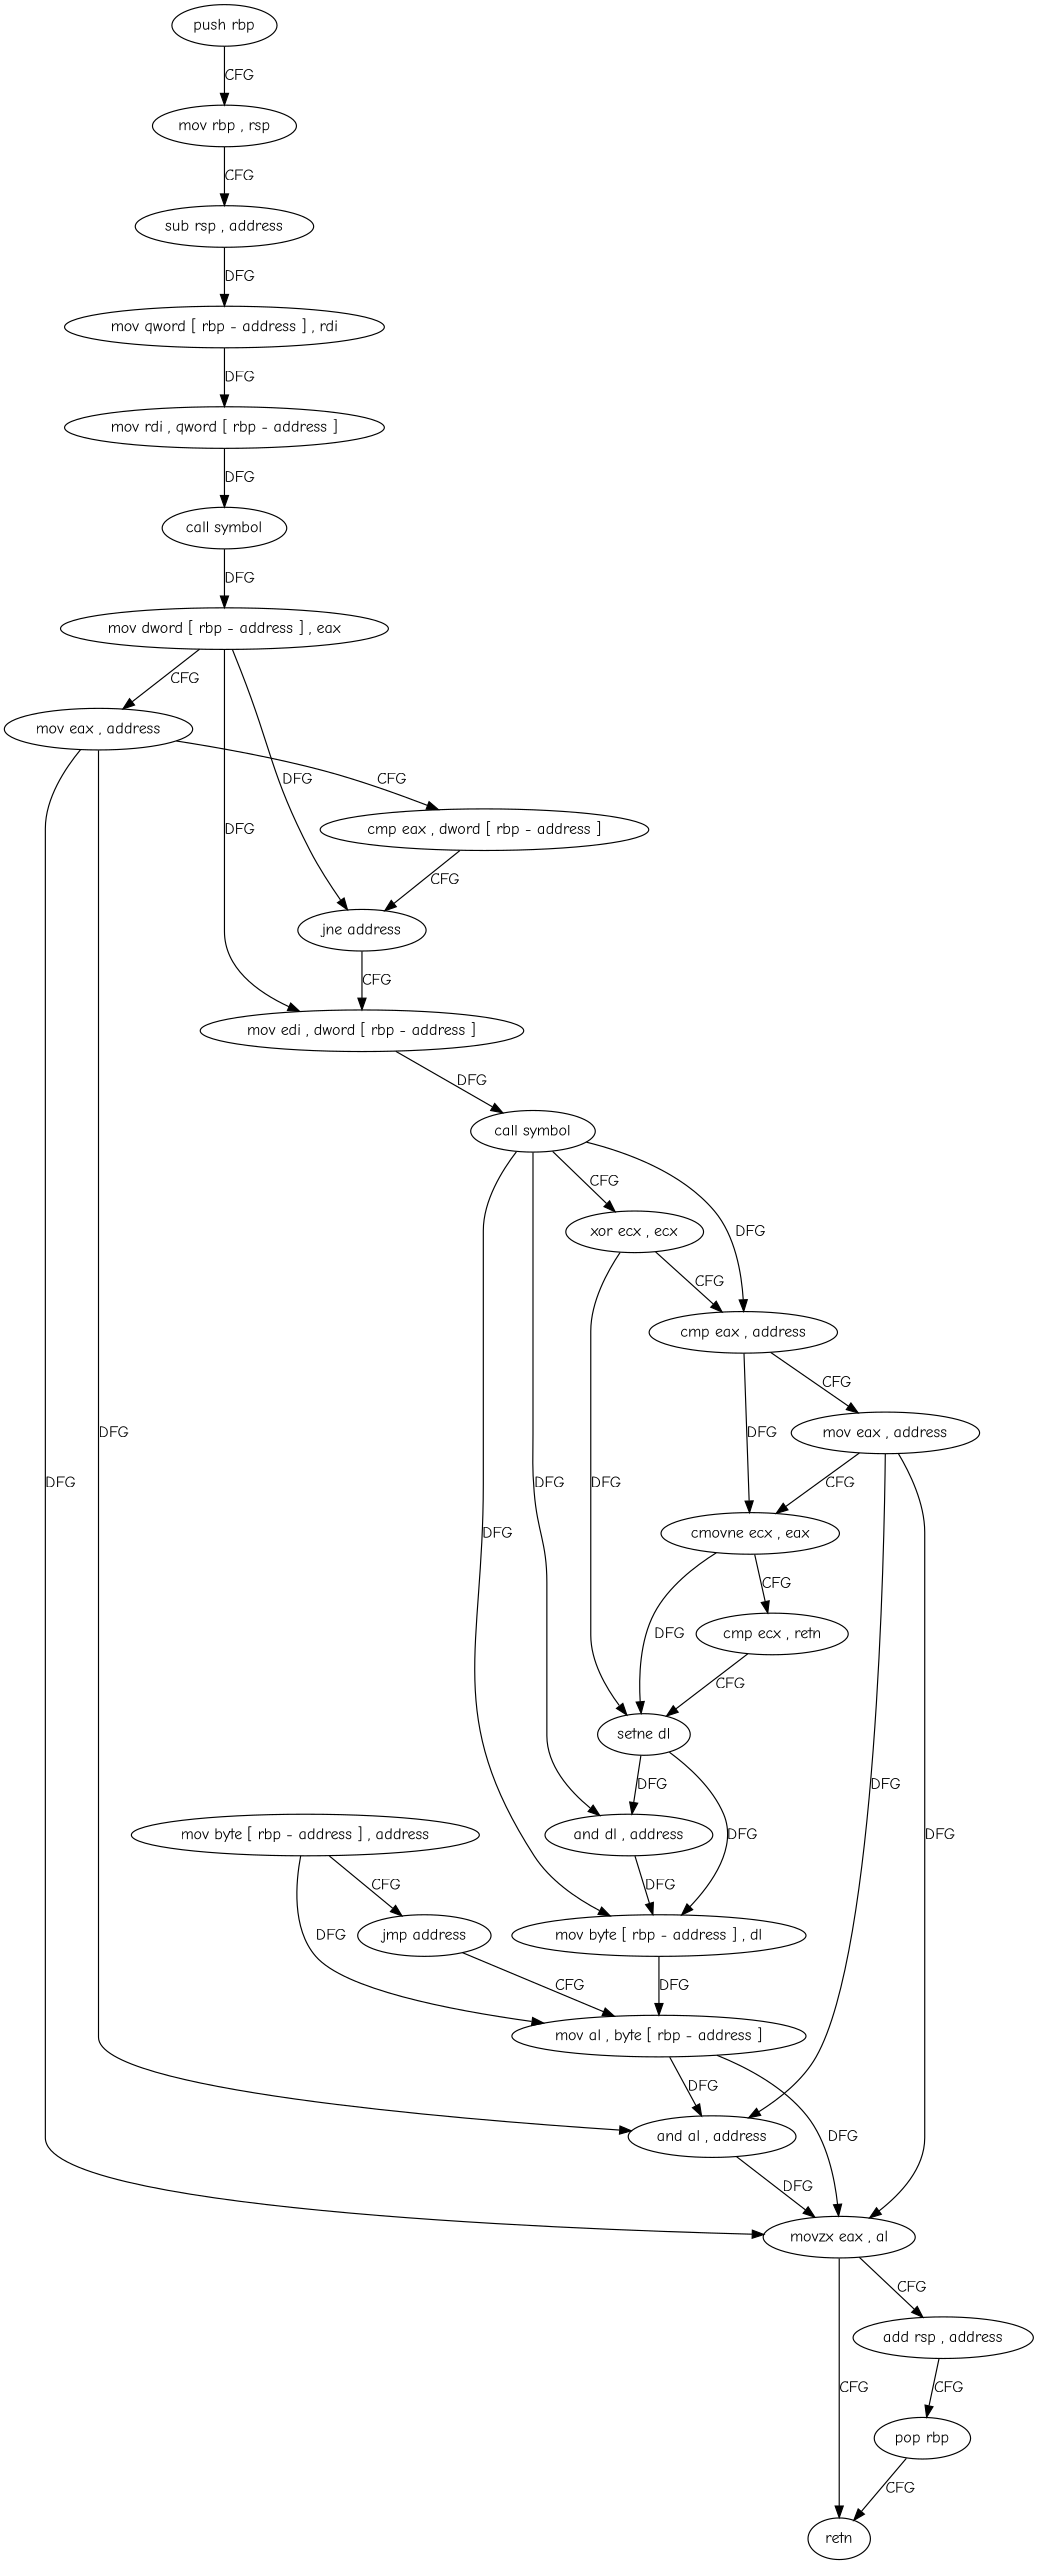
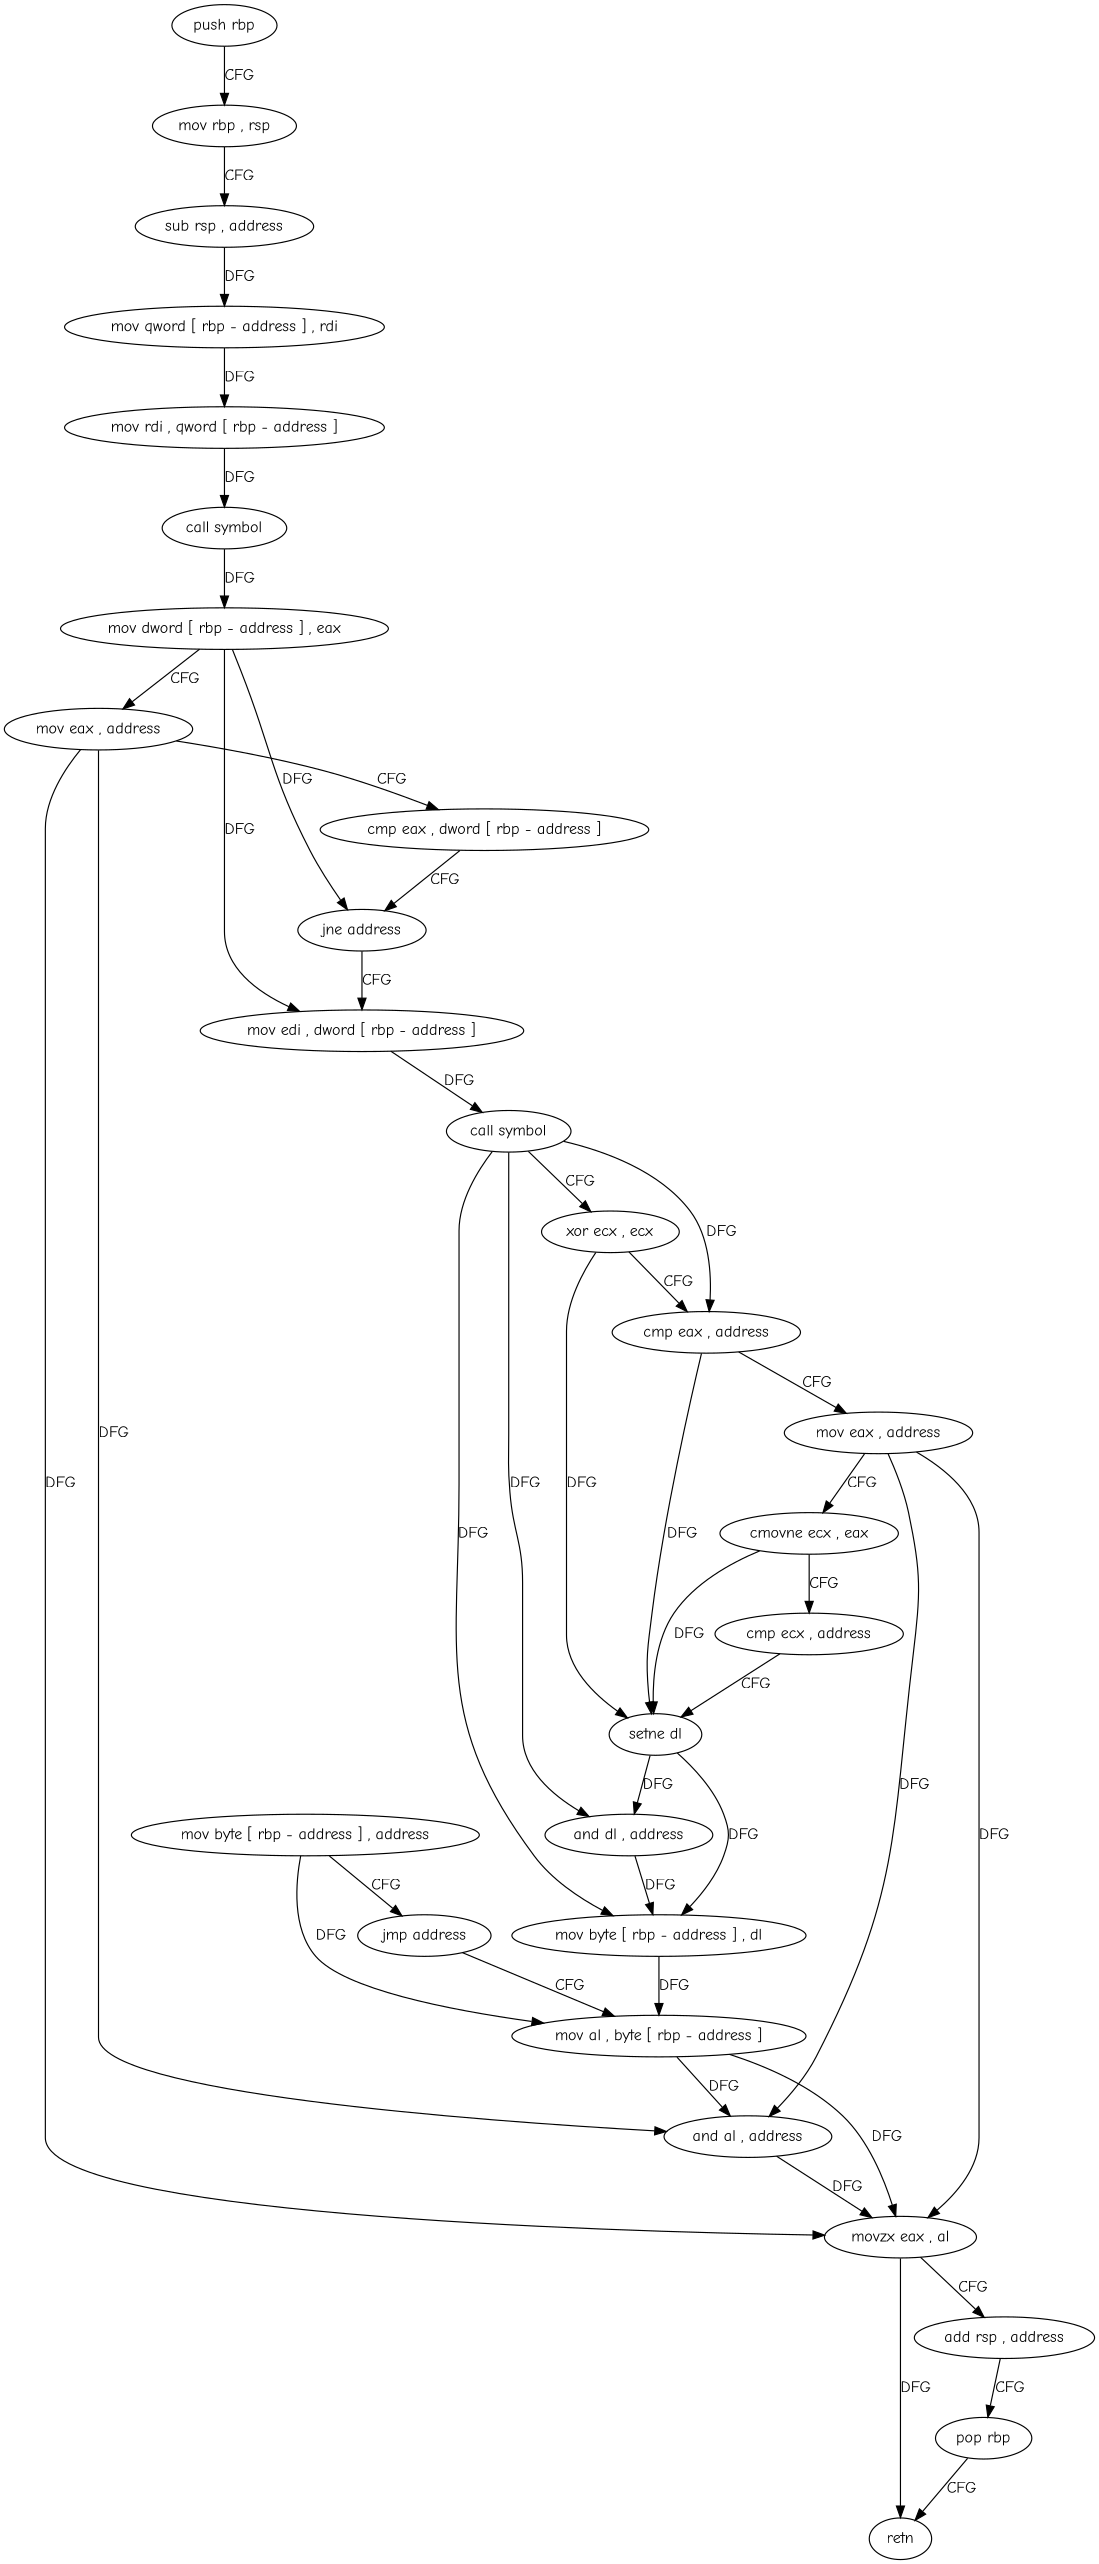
edge "cmp eax , address" -> "cmovne ecx , eax": now "cmp eax , address" -> "setne dl"
node "cmp ecx , retn": label "cmp ecx , retn" -> "cmp ecx , address"
edge "movzx eax , al" -> "retn": label "CFG" -> "DFG"
